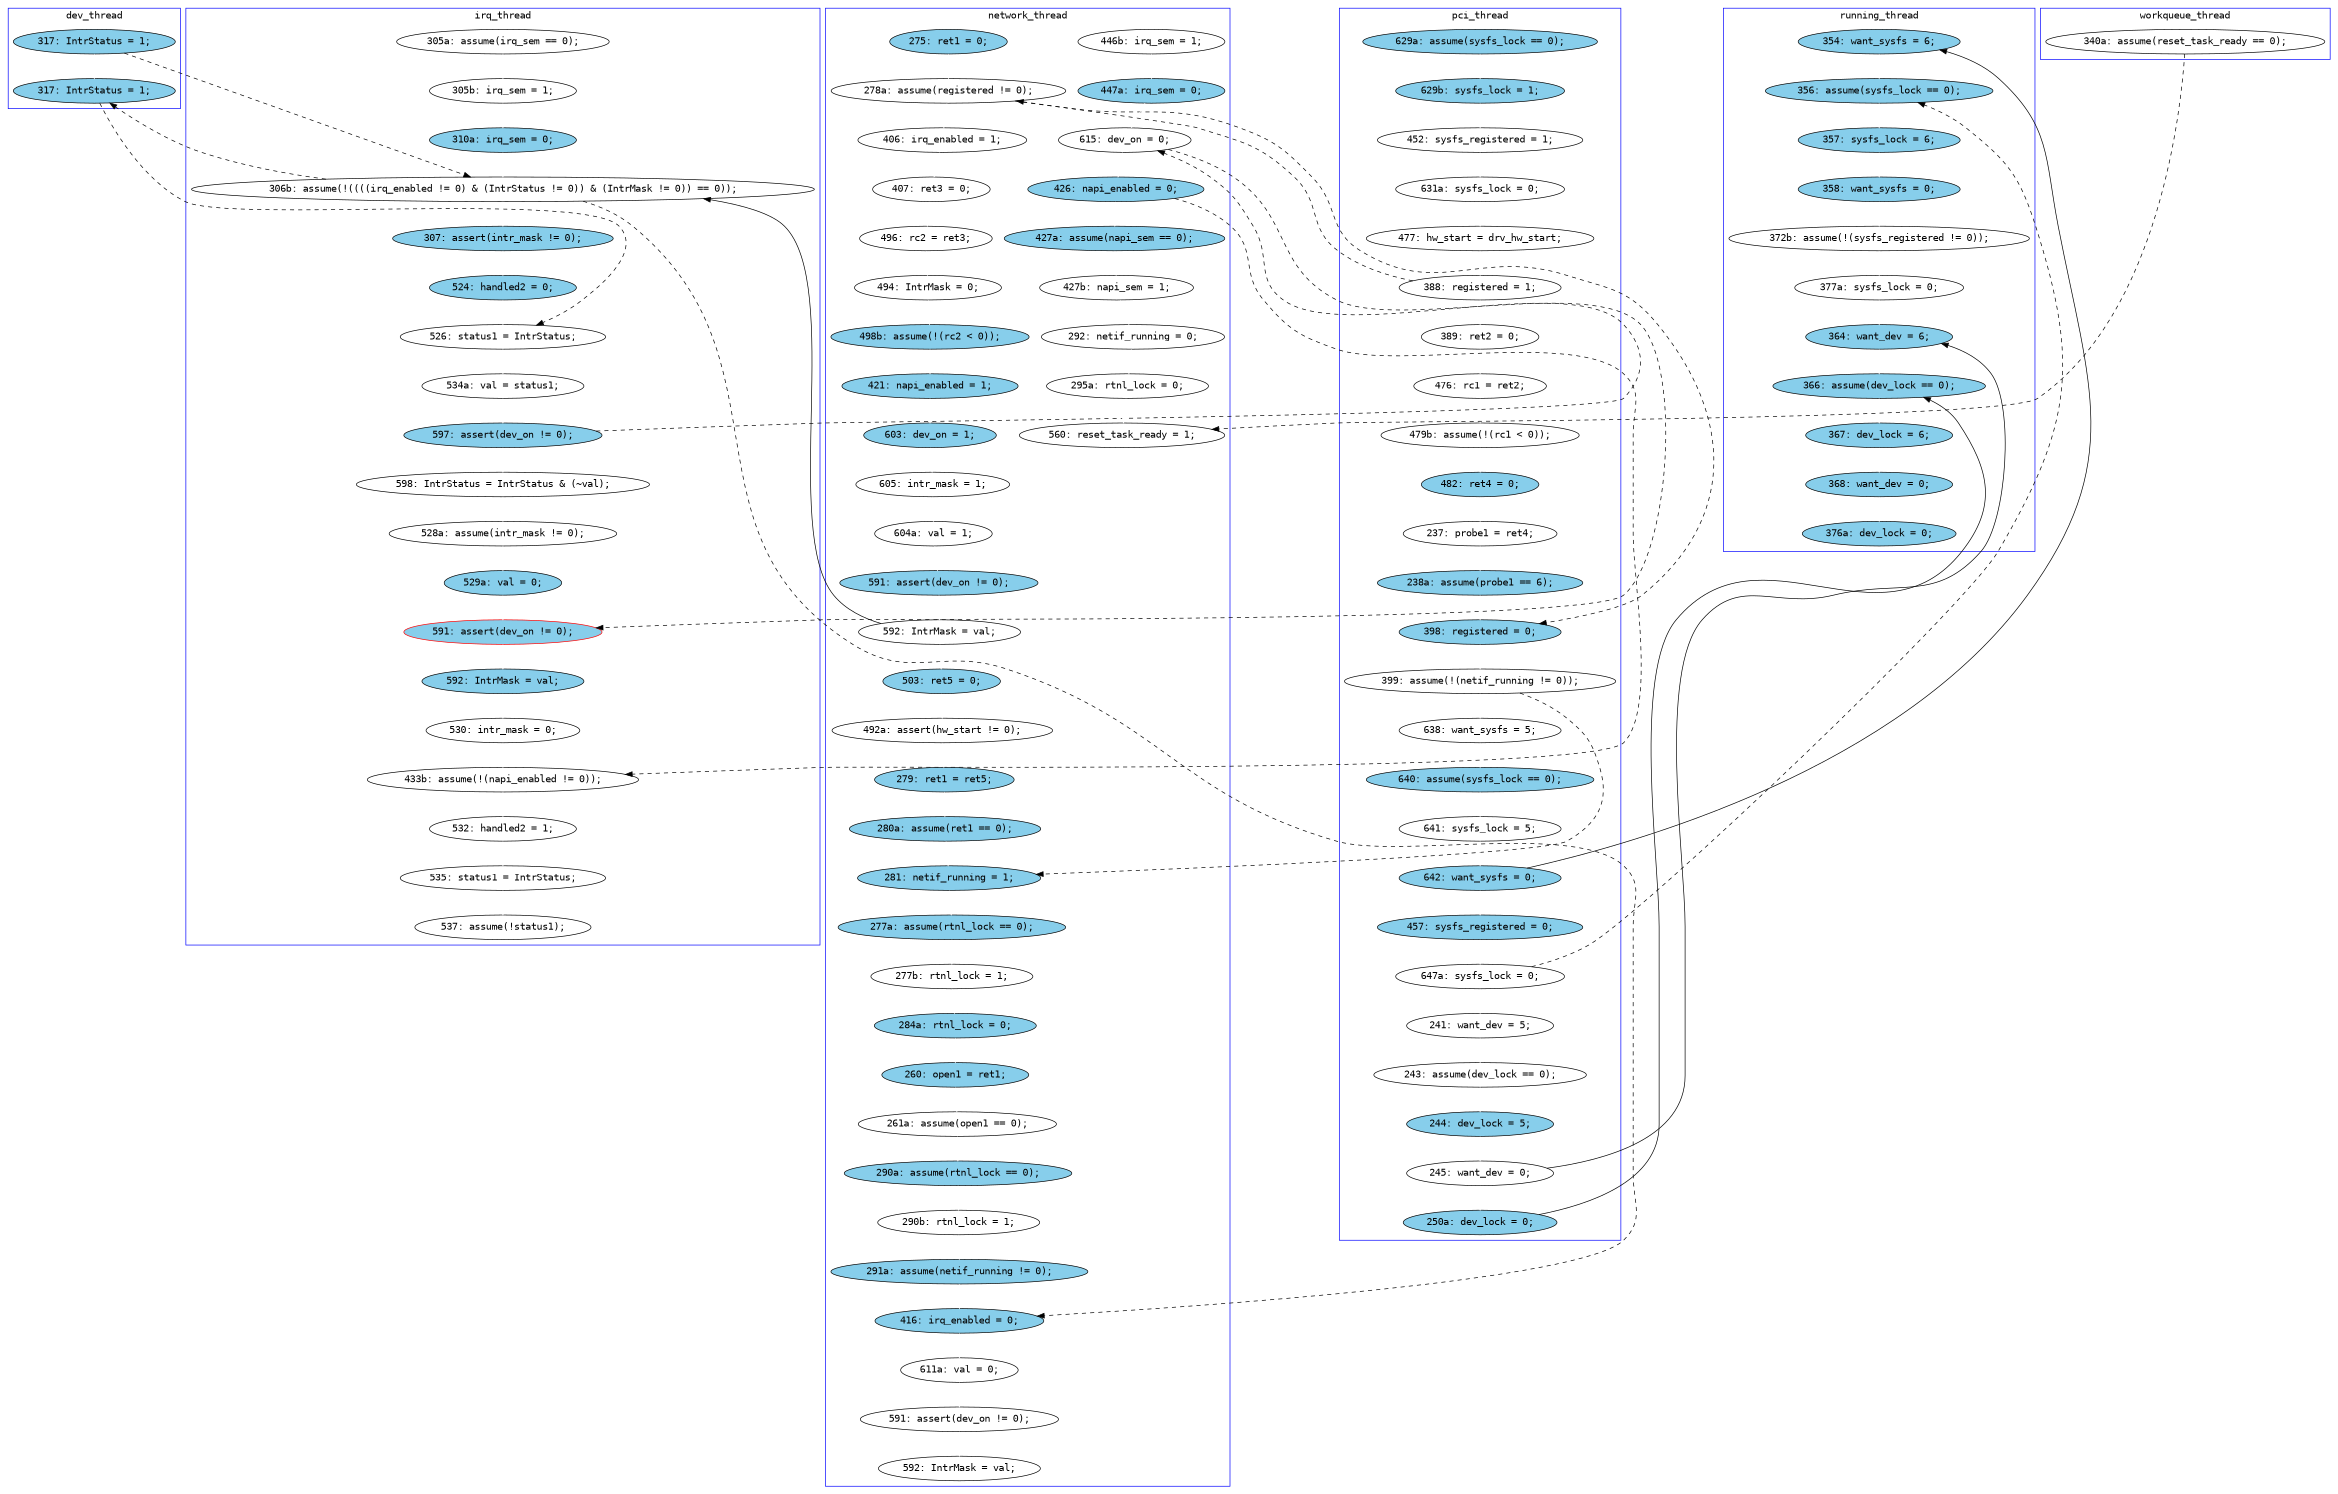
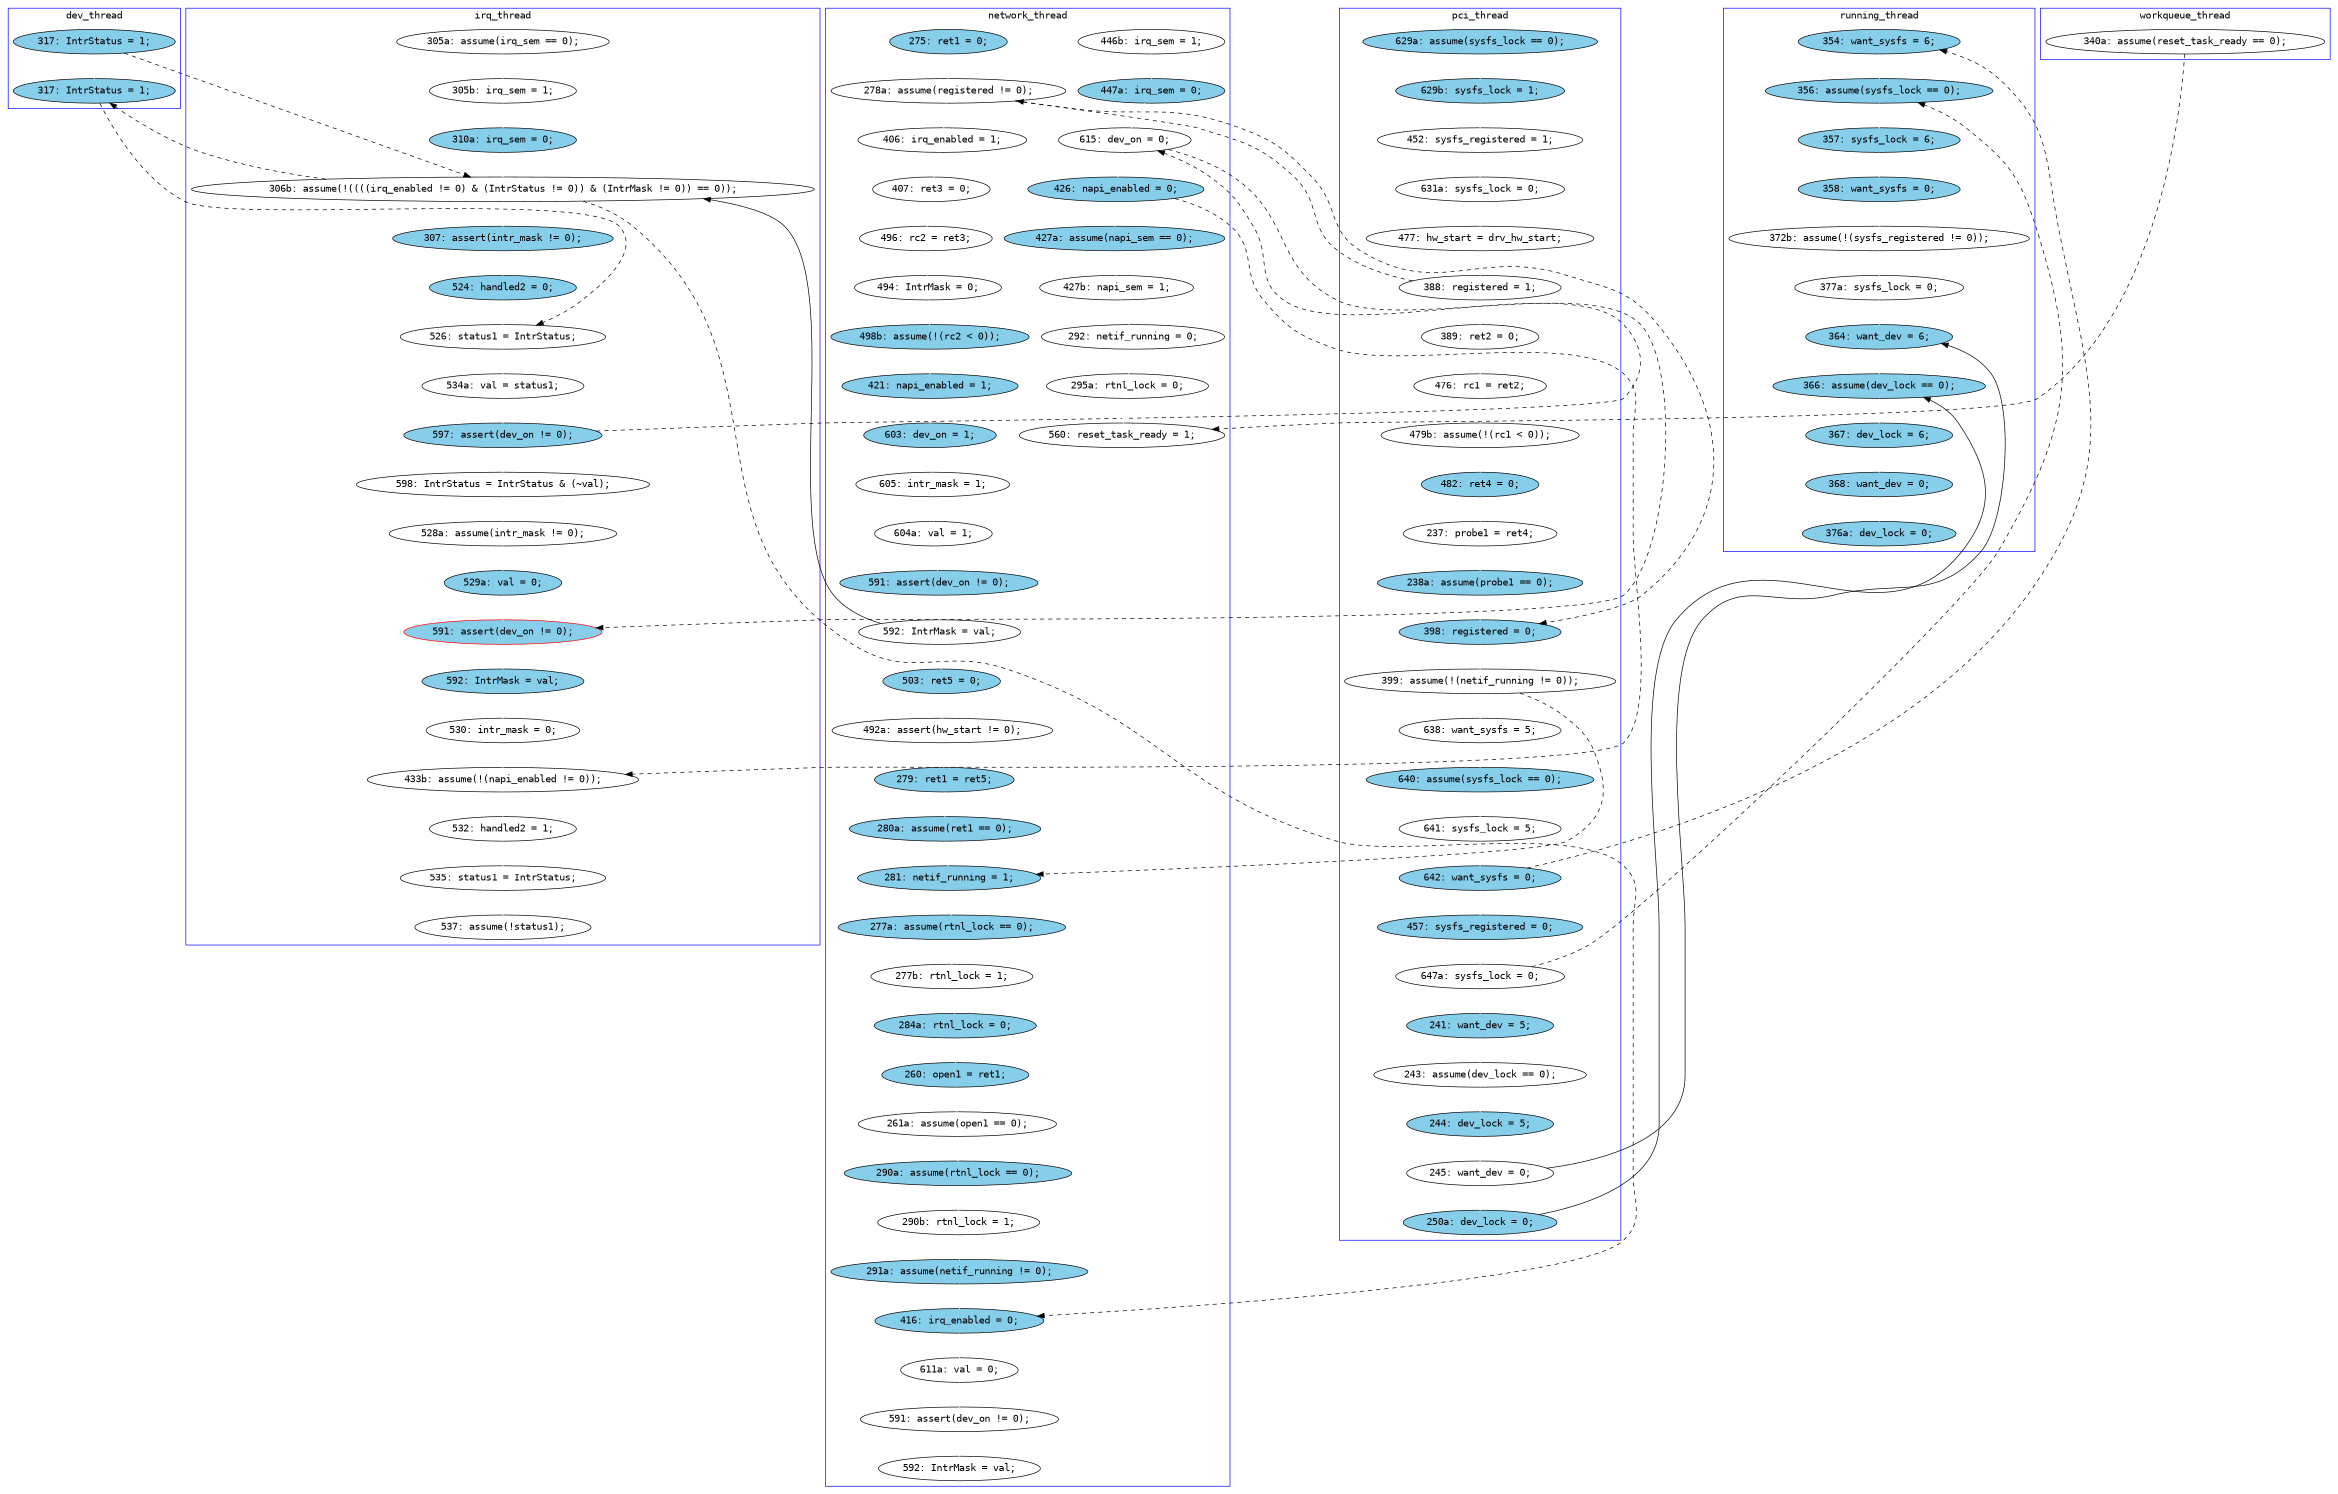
node "238a: assume(probe1 == 6);": label "238a: assume(probe1 == 6);" -> "238a: assume(probe1 == 0);"
edge "642: want_sysfs = 0;" -> "354: want_sysfs = 6;": style solid -> dashed
node "241: want_dev = 5;": fillcolor white -> skyblue
